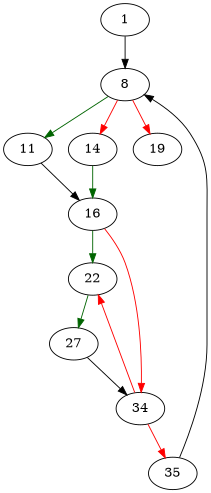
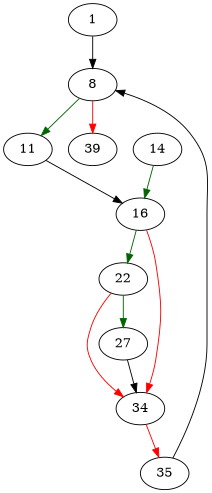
edge "8" -> "14": removed
node "19": label "19" -> "39"
edge "34" -> "22": reversed
